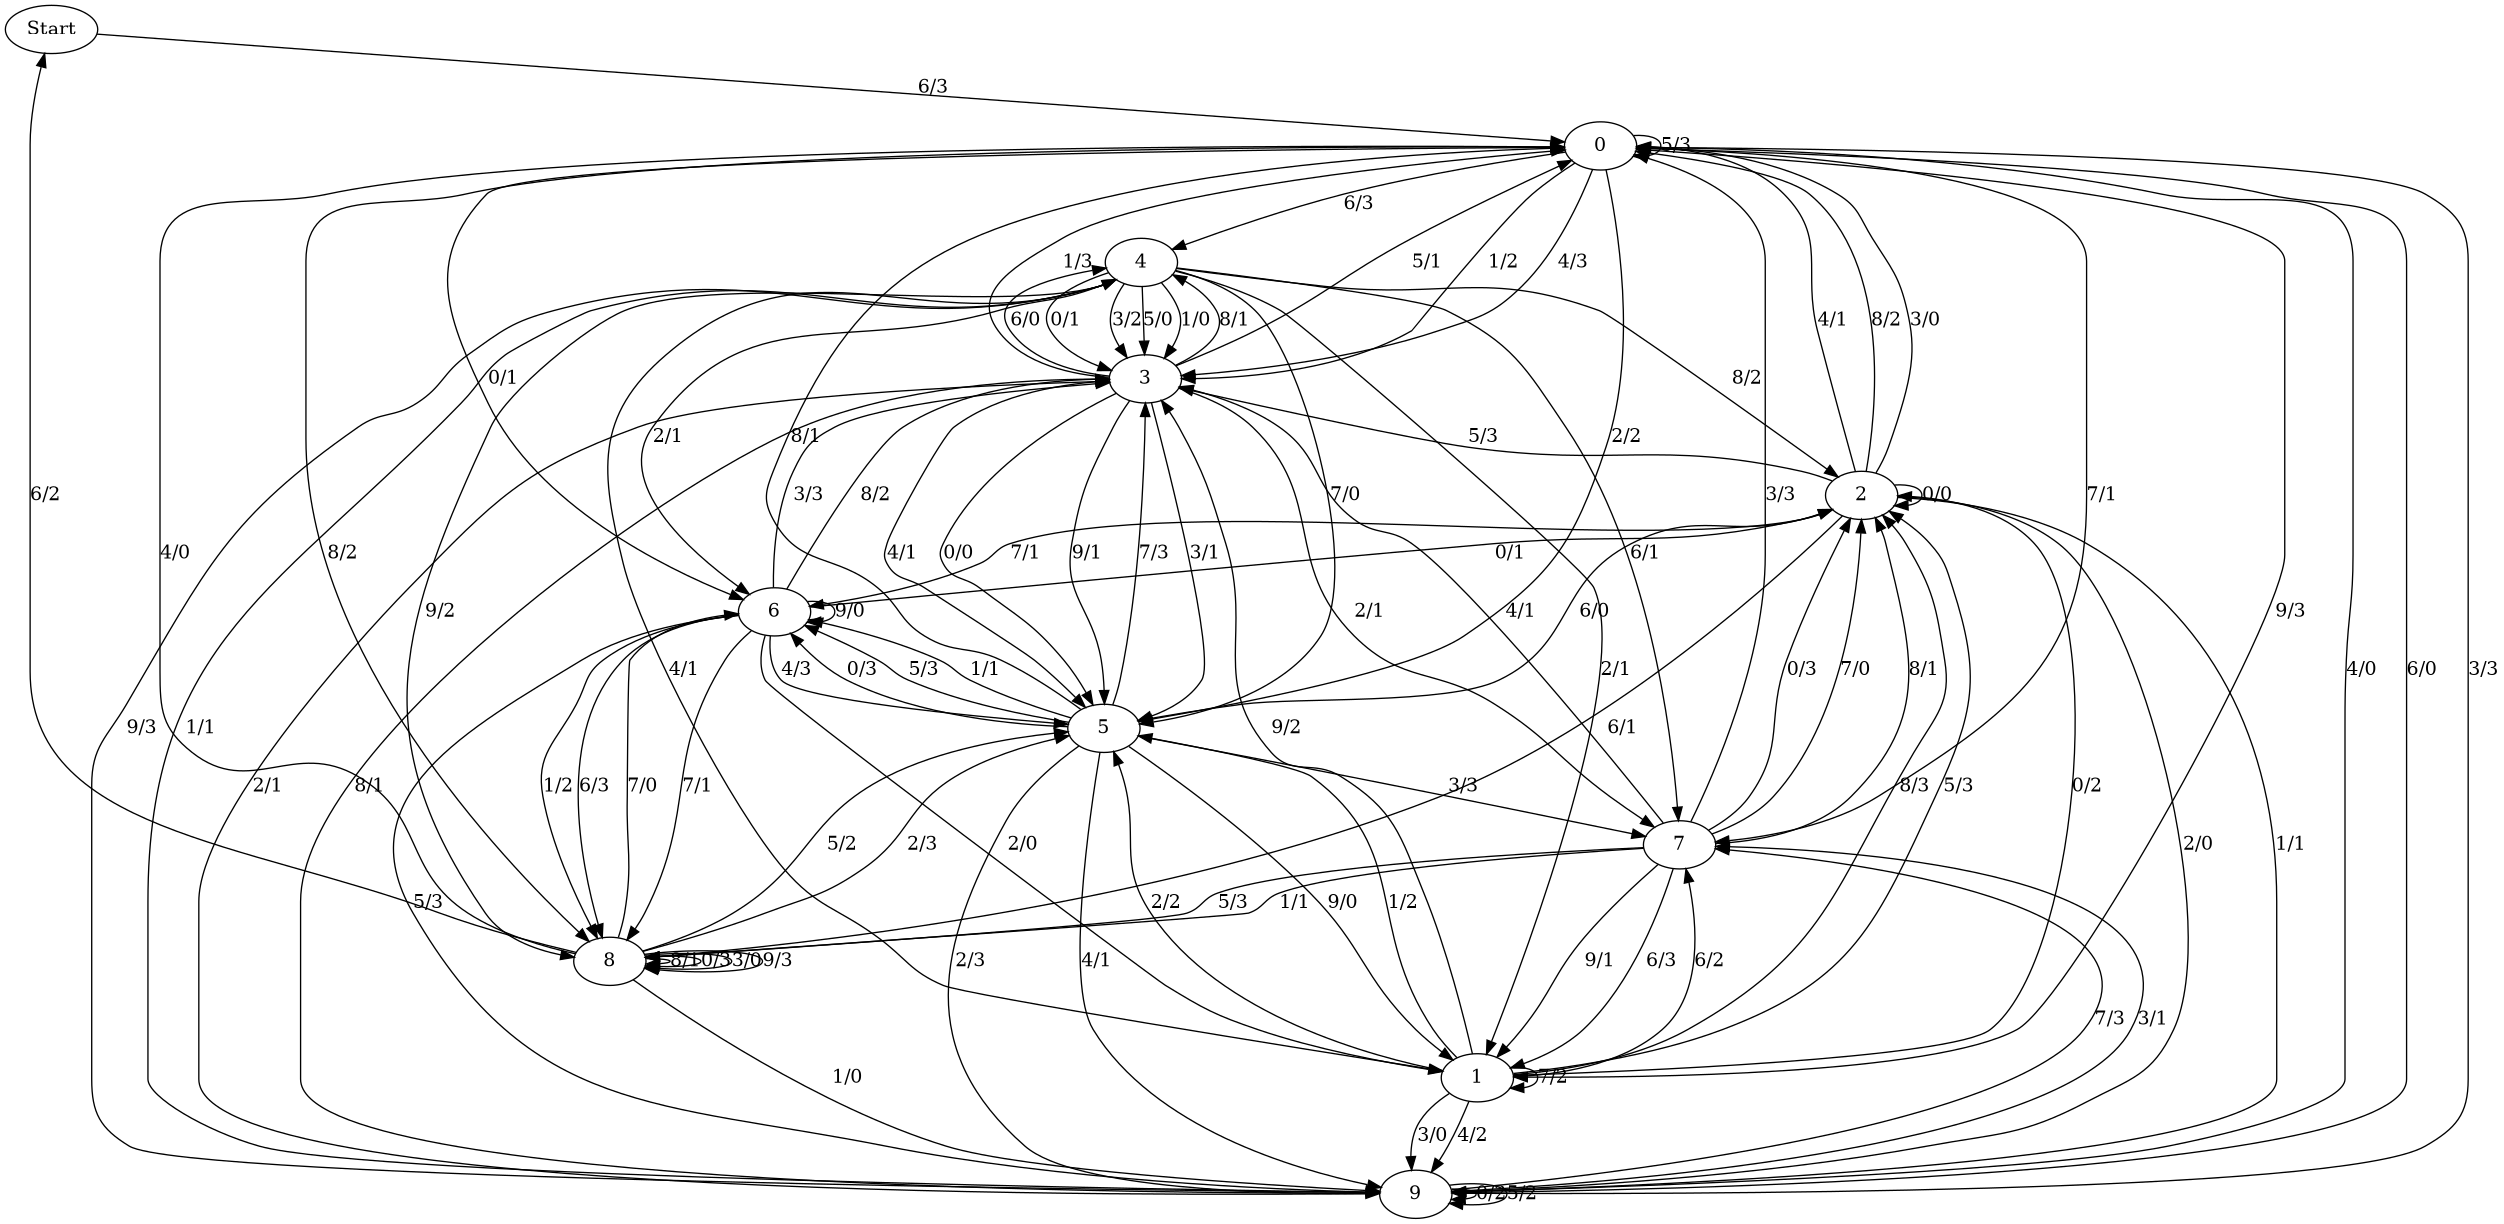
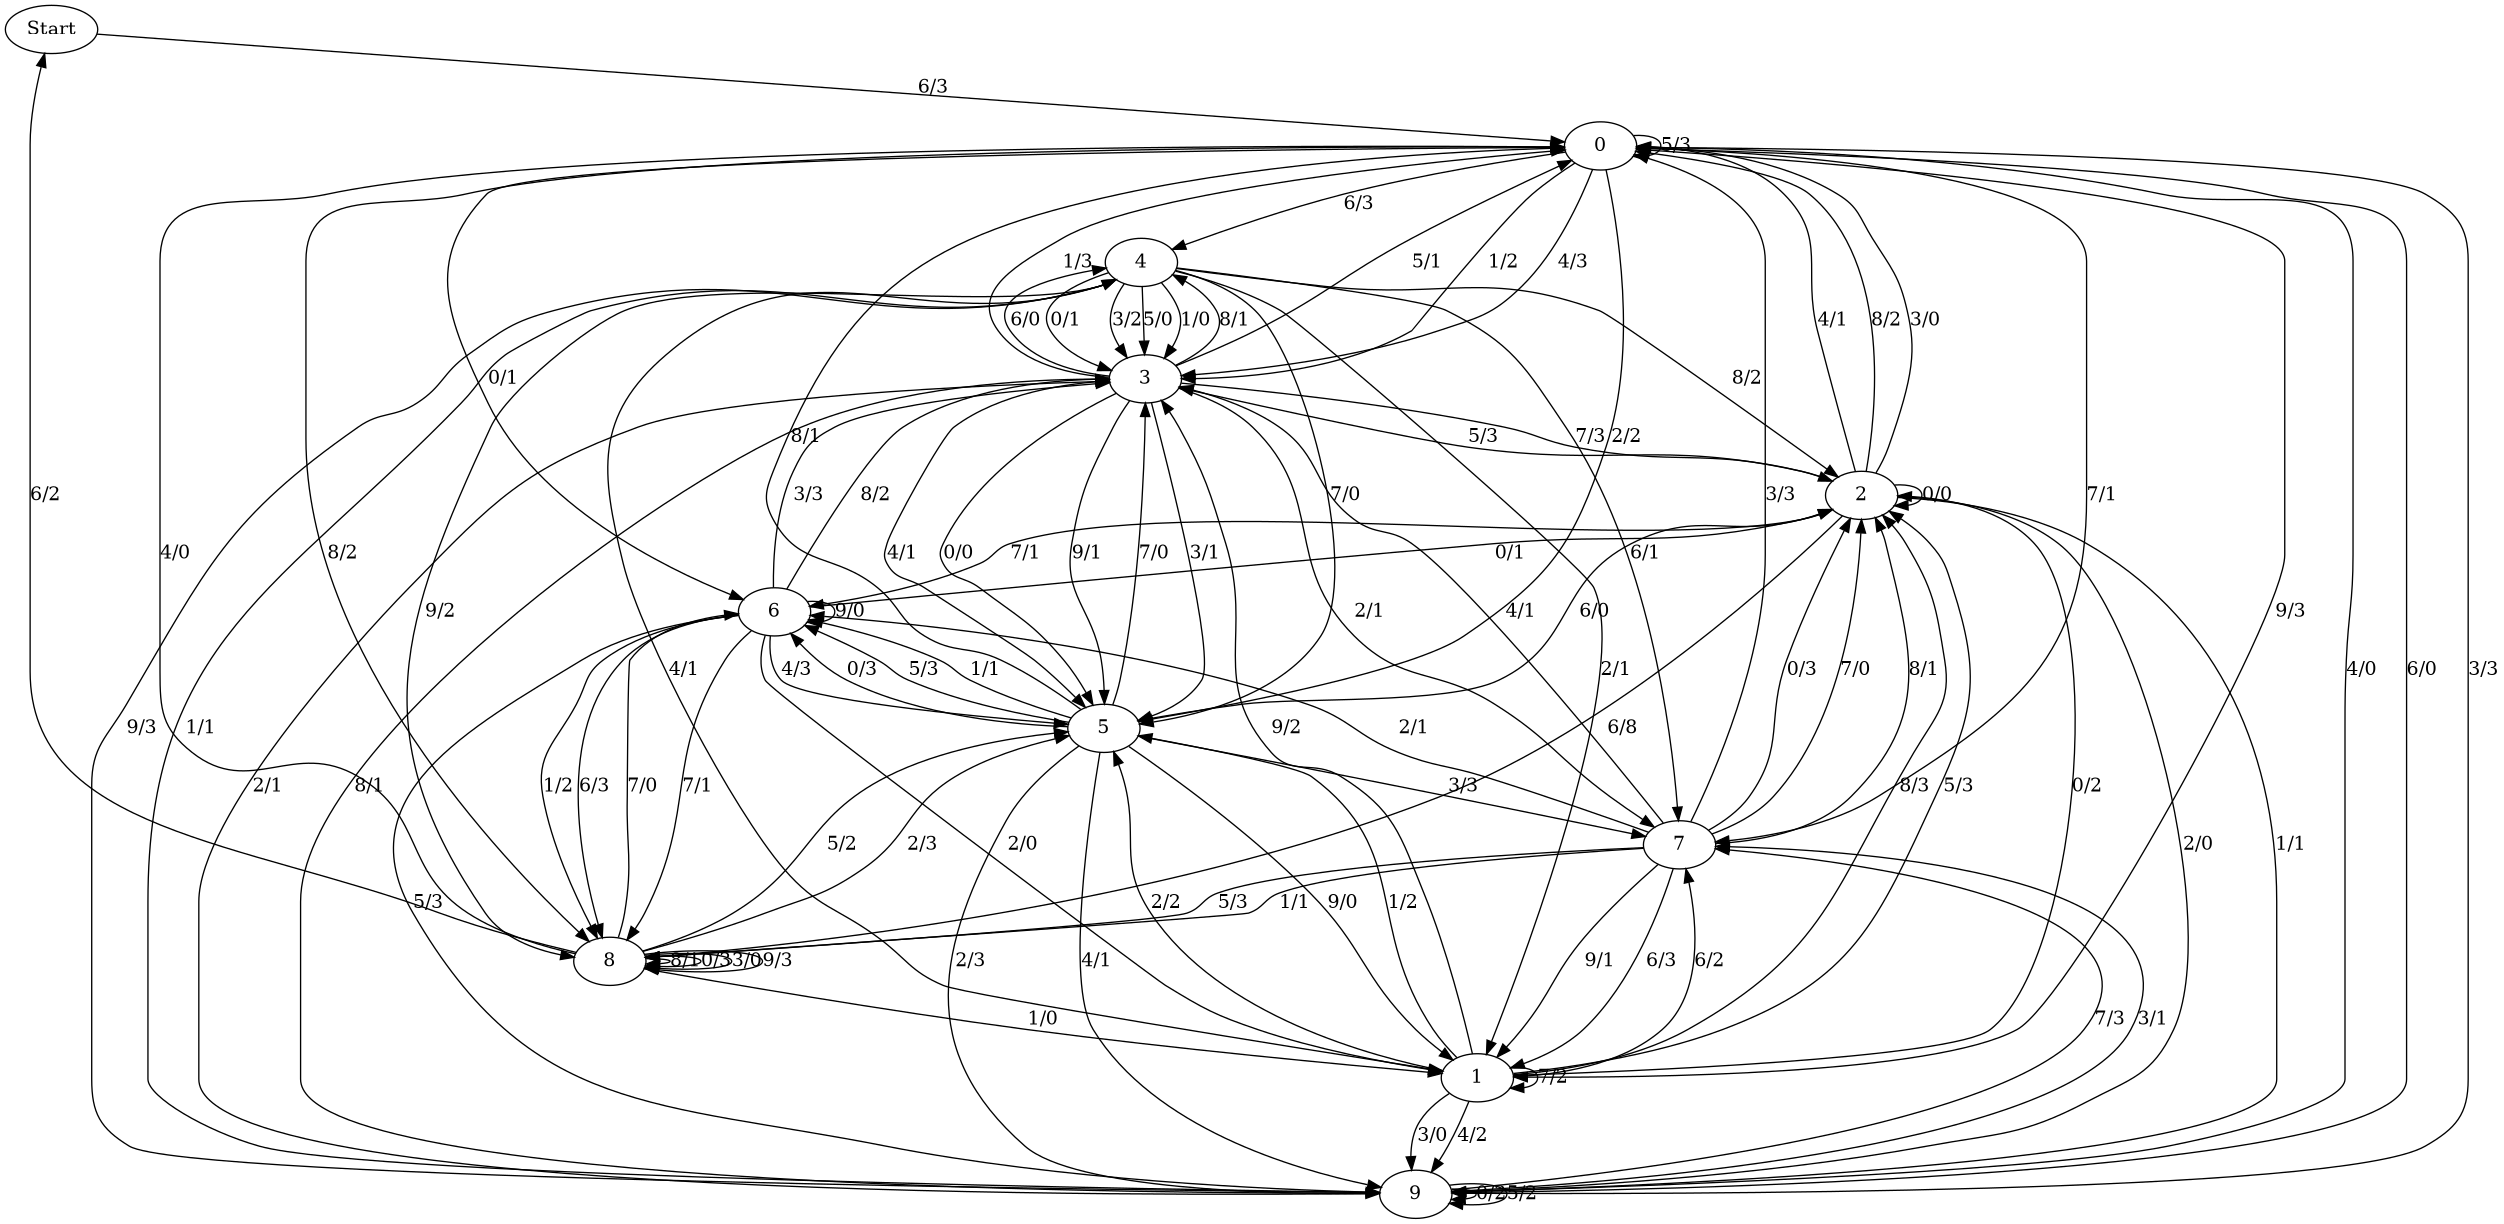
edge "4" -> "6": now "7" -> "6"
edge "3" -> "2": added, label "7/3"
edge "5" -> "3": label "7/3" -> "7/0"
edge "2" -> "8": label "6/1" -> "6/8"
edge "8" -> "9": now "8" -> "1"
